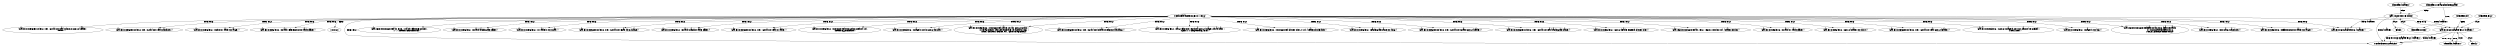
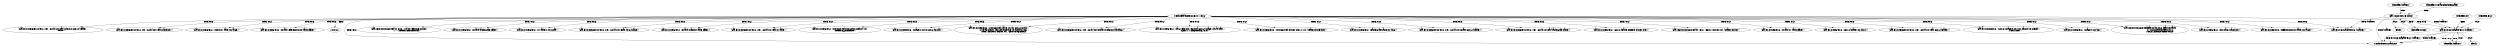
edge "(Identifier,overlap_check_template)" -> "(Identifier,NULL)": now "(Call,*report_err = NULL)" -> "(Identifier,NULL)"
